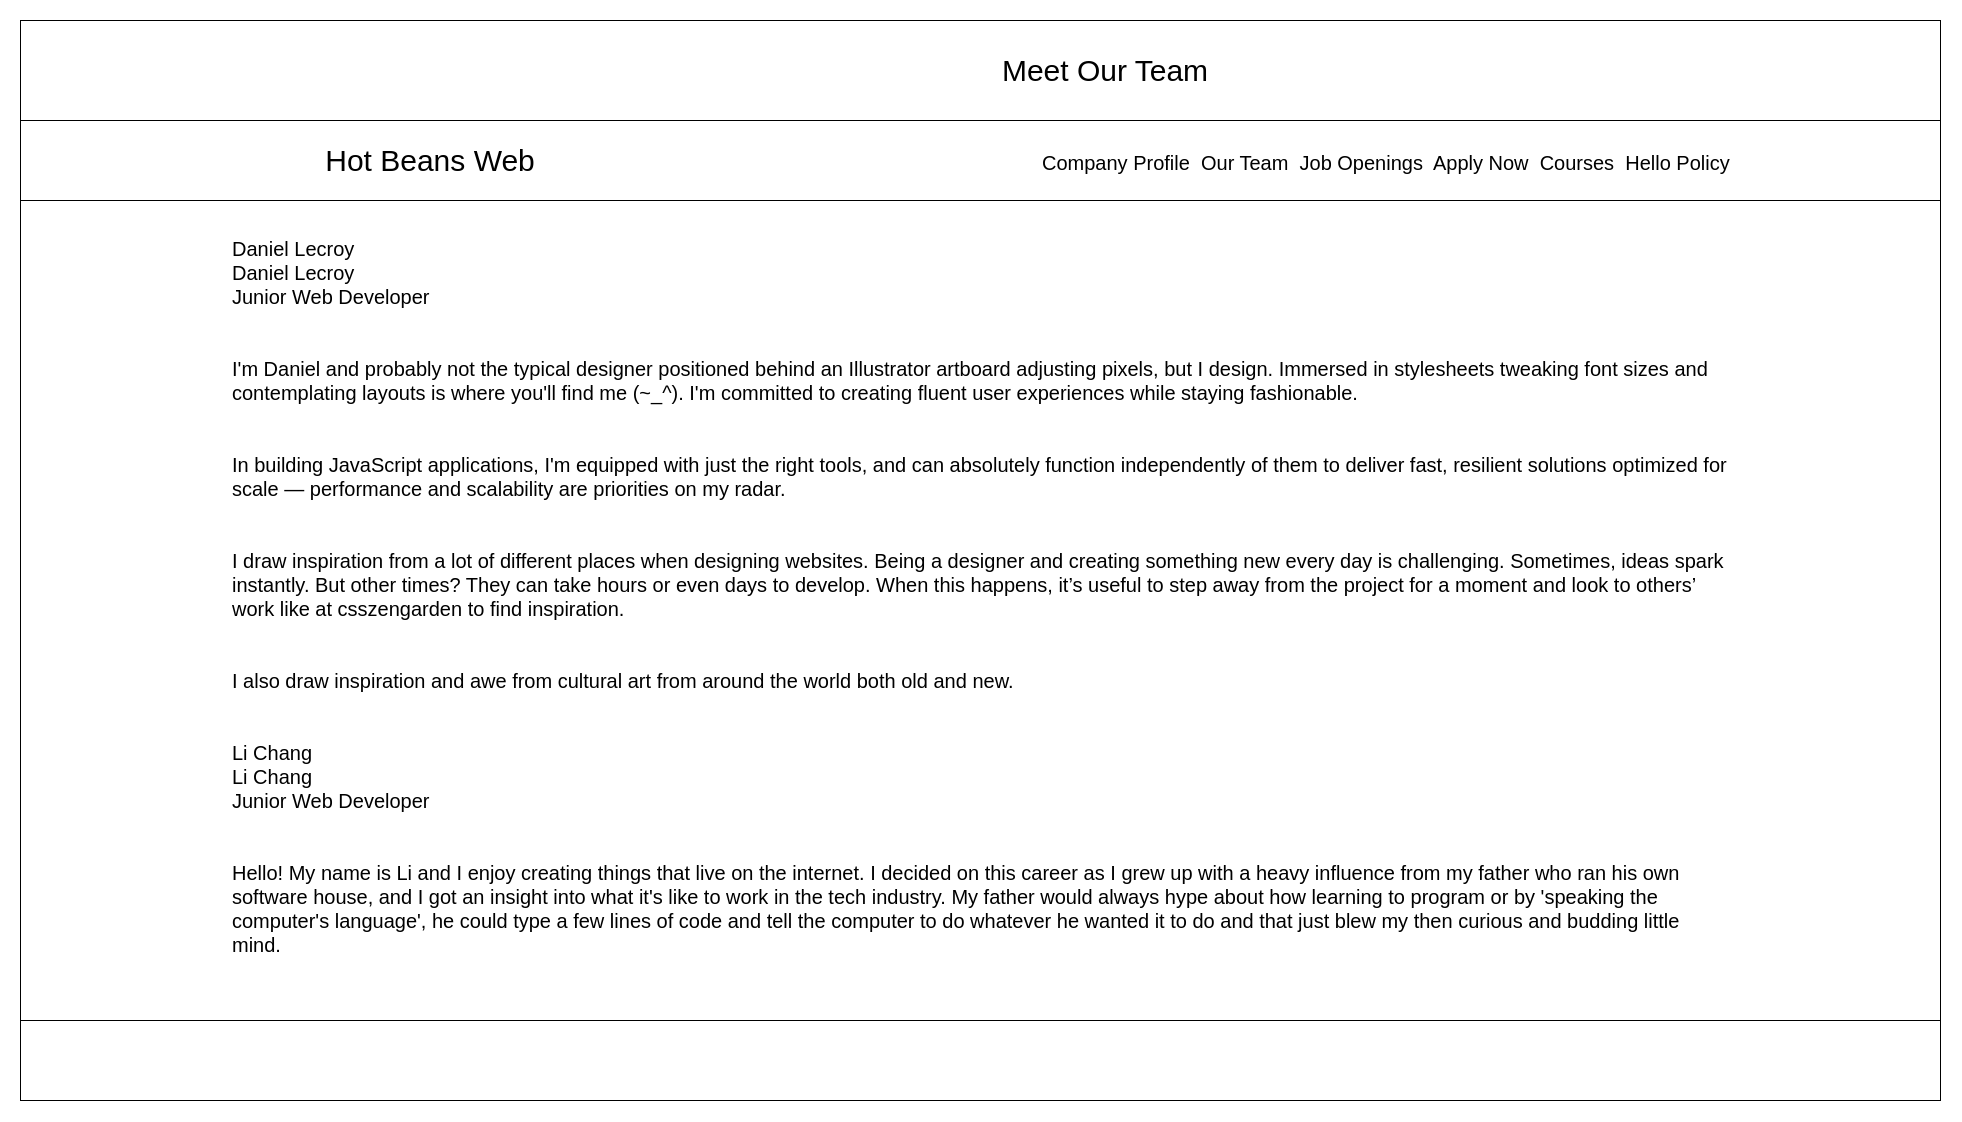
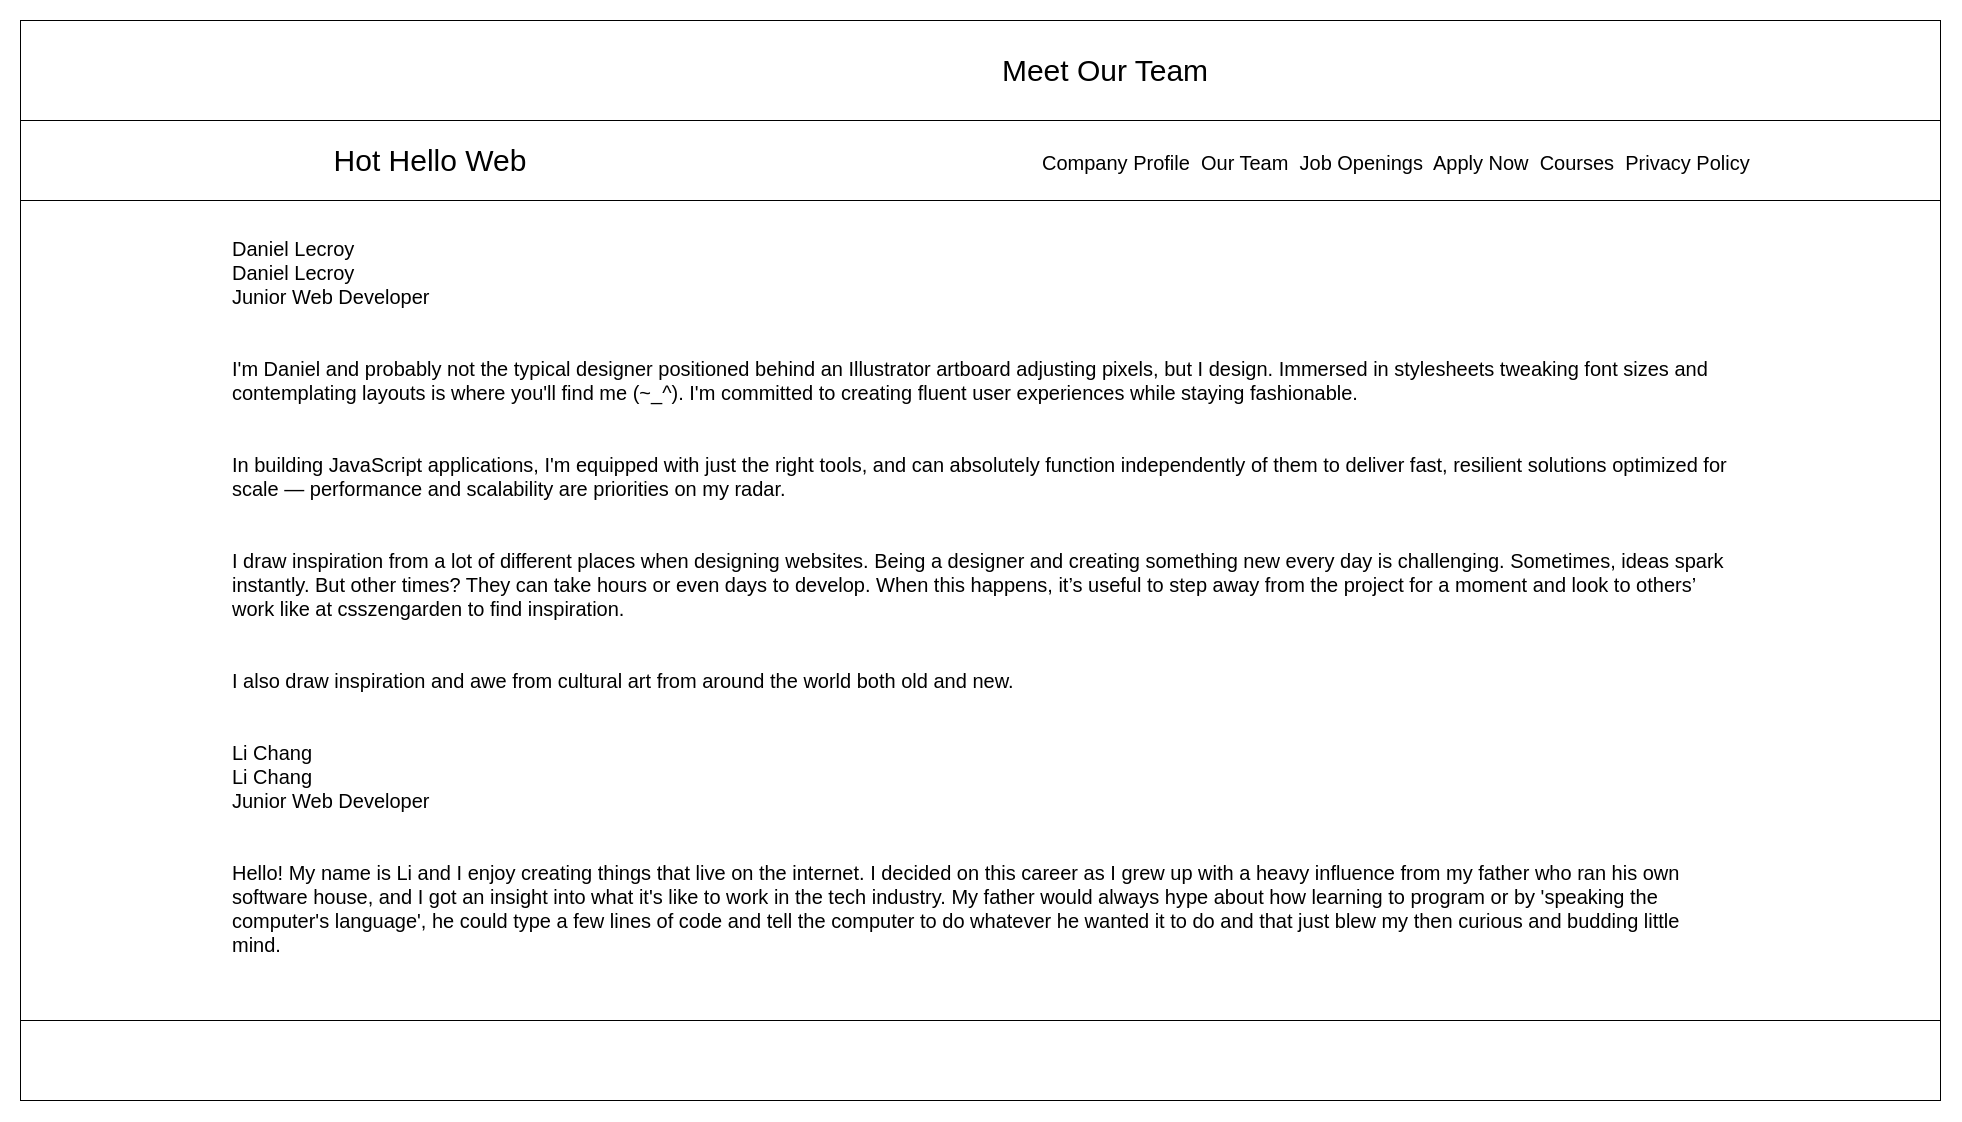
node "Hot Beans Web": label "Hot Beans Web" -> "Hot Hello Web"
node "Company Profile Our Team Job Openings Apply Now Courses Hello Policy": label "Company Profile Our Team Job Openings Apply Now Courses Hello Policy" -> "Company Profile Our Team Job Openings Apply Now Courses Privacy Policy"
